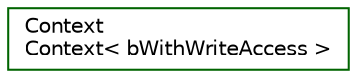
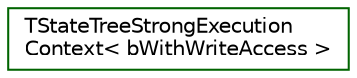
node "Context Context< bWithWriteAccess >": label "Context Context< bWithWriteAccess >" -> "TStateTreeStrongExecution Context< bWithWriteAccess >"
